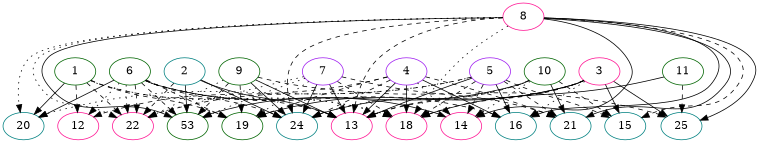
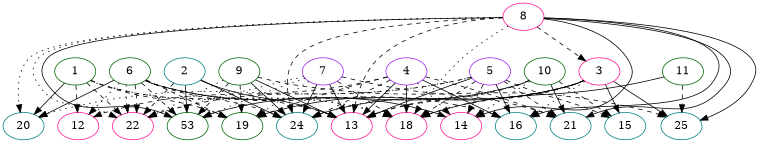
edge "8" -> "15": now "8" -> "3"
